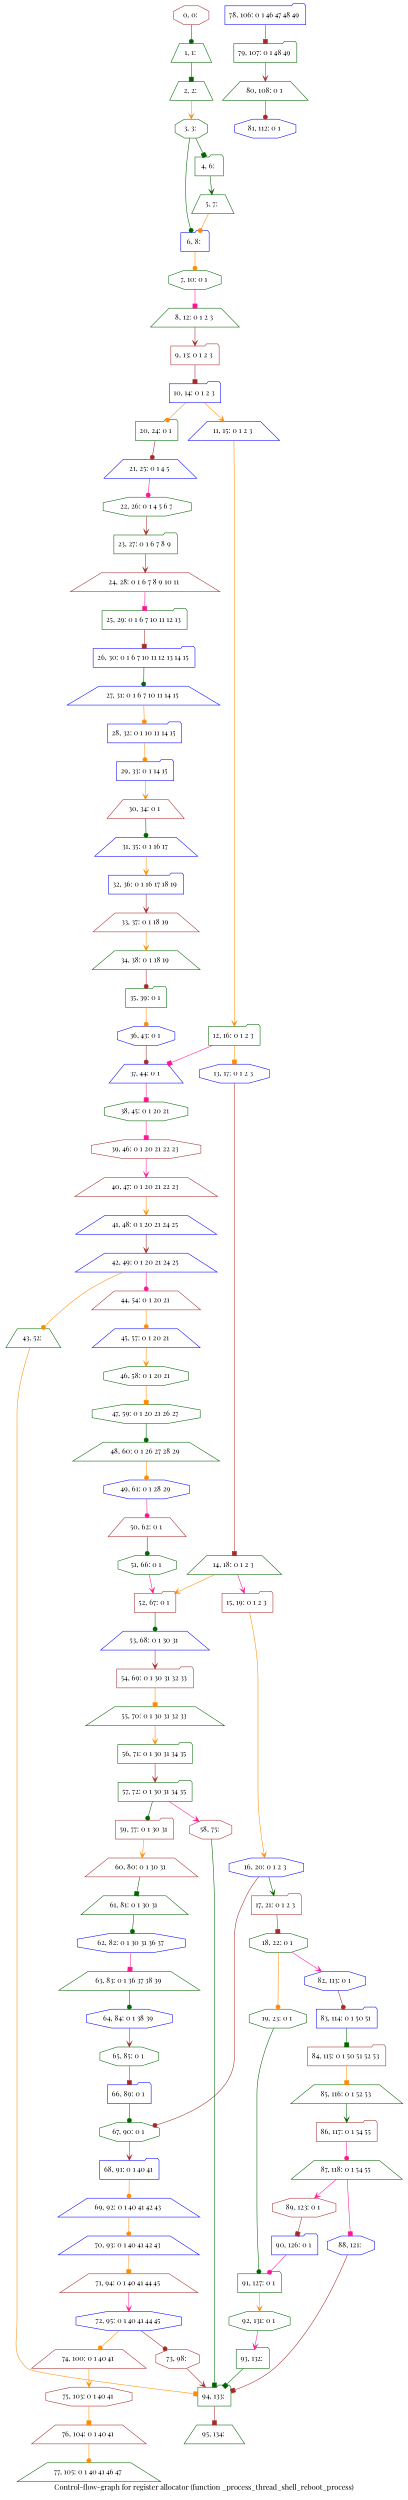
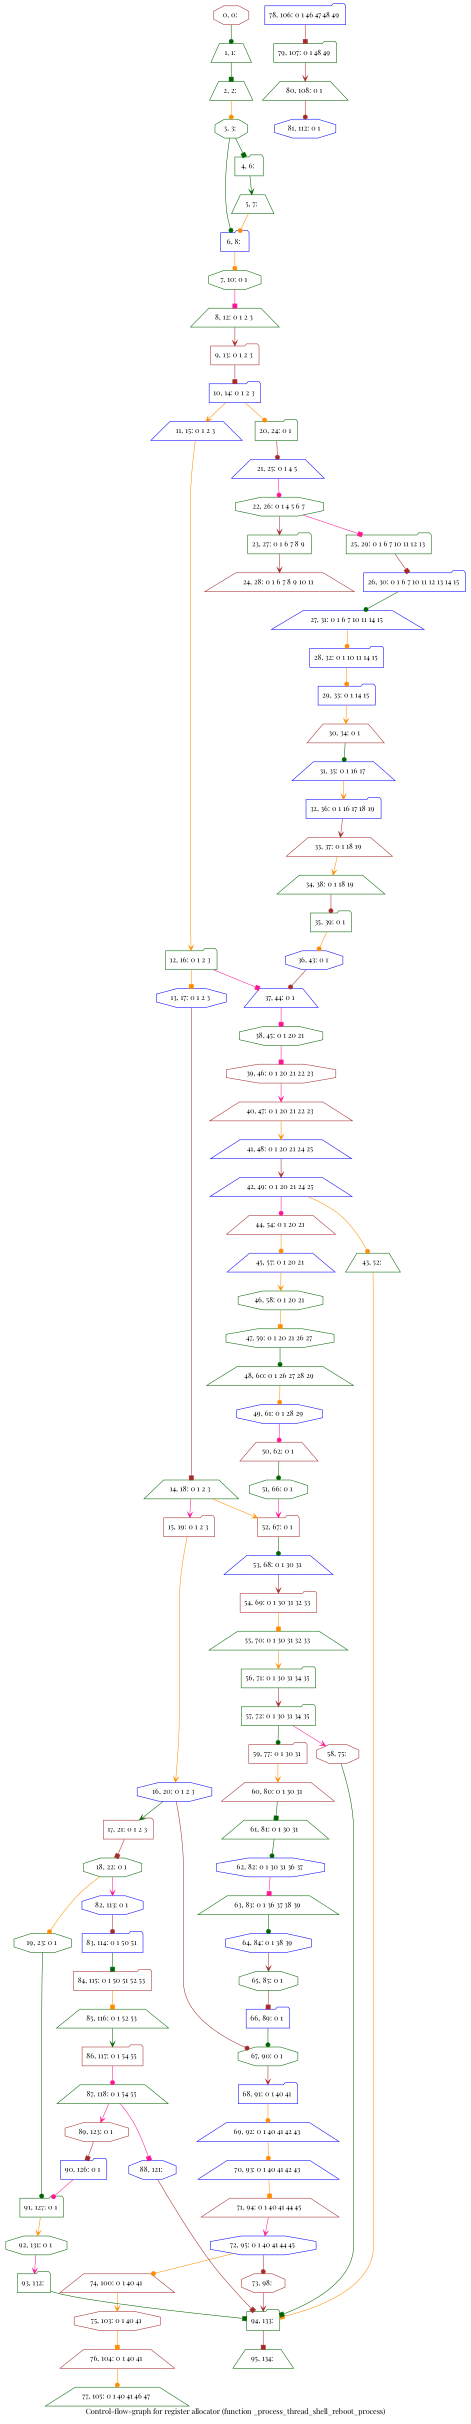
edge "2, 2:" -> "3, 3:": arrowhead vee -> dot
edge "24, 28: 0 1 6 7 8 9 10 11" -> "25, 29: 0 1 6 7 10 11 12 13": now "22, 26: 0 1 4 5 6 7" -> "25, 29: 0 1 6 7 10 11 12 13"
